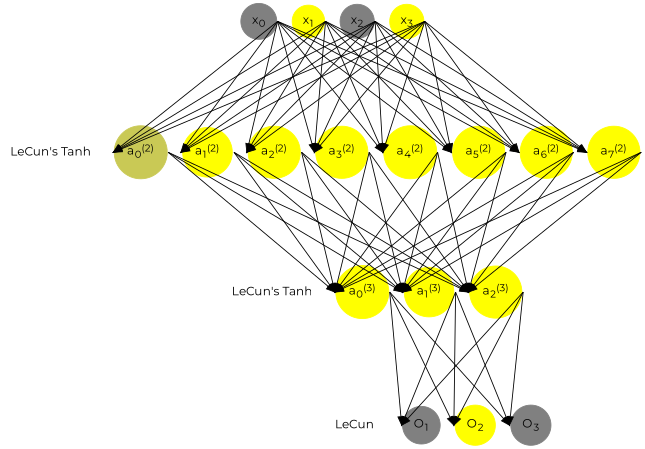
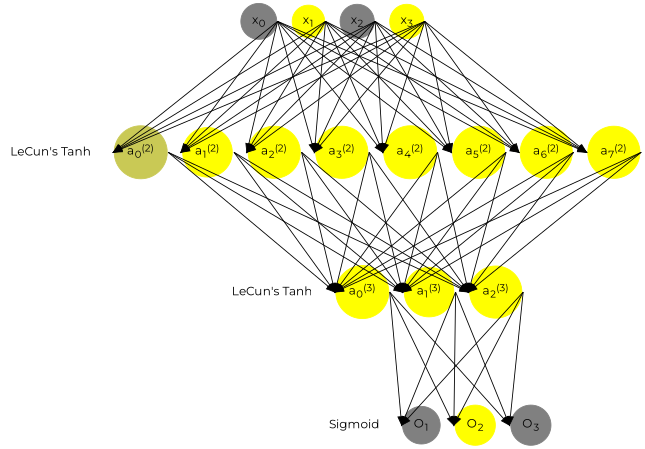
node "LeCun": label "LeCun" -> "Sigmoid"
